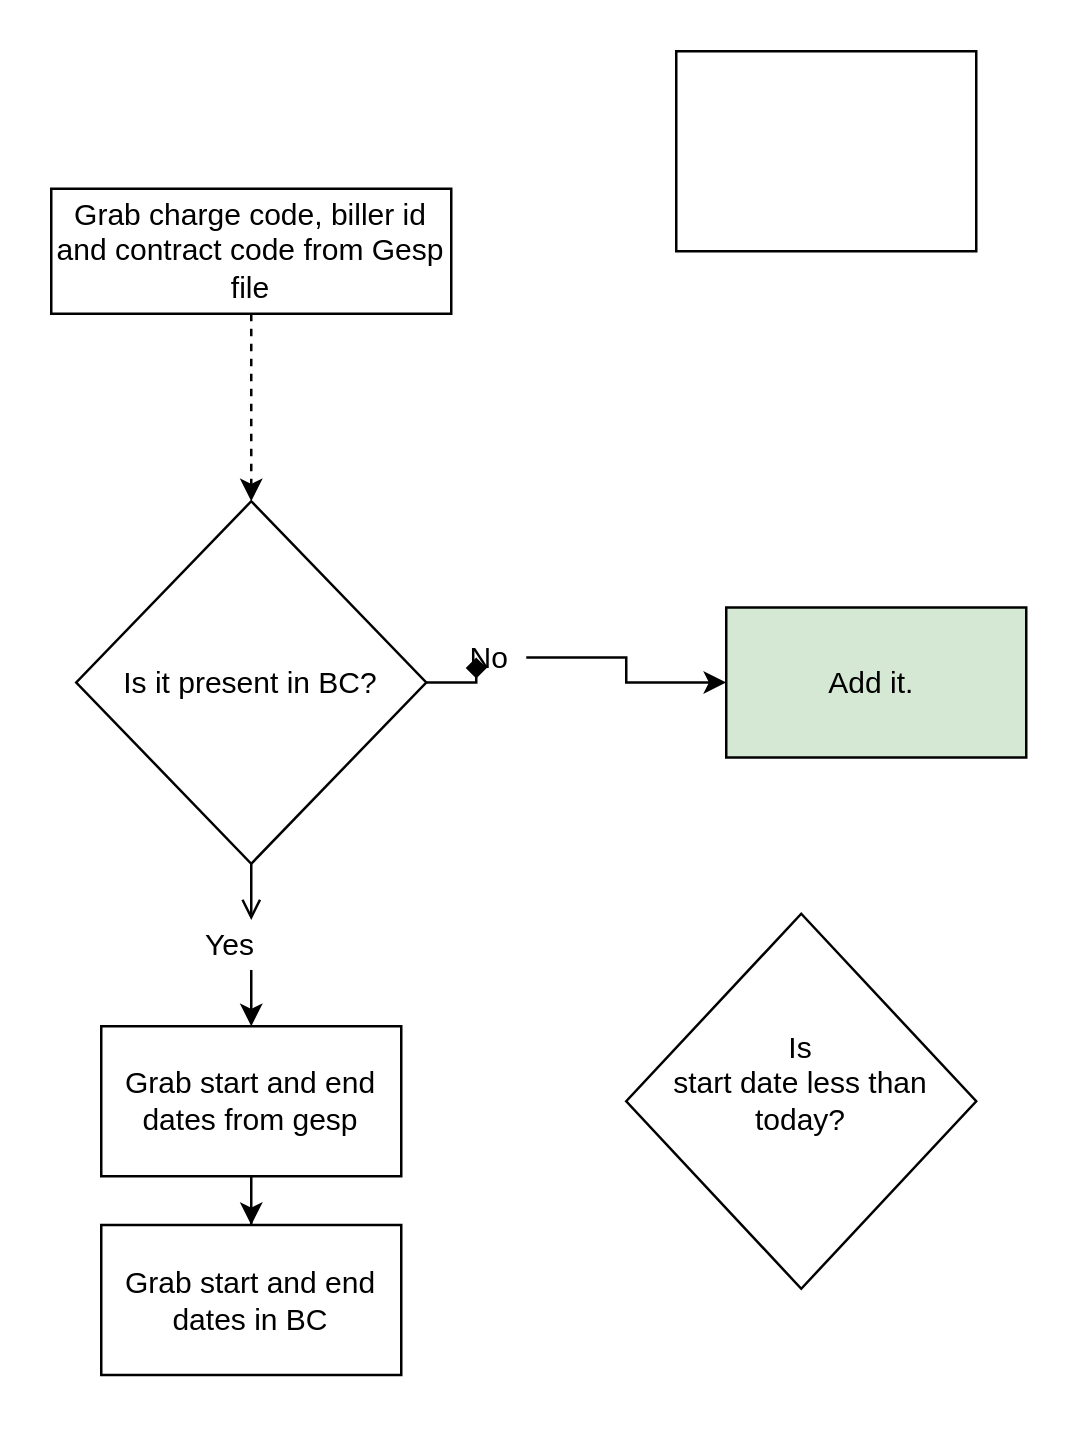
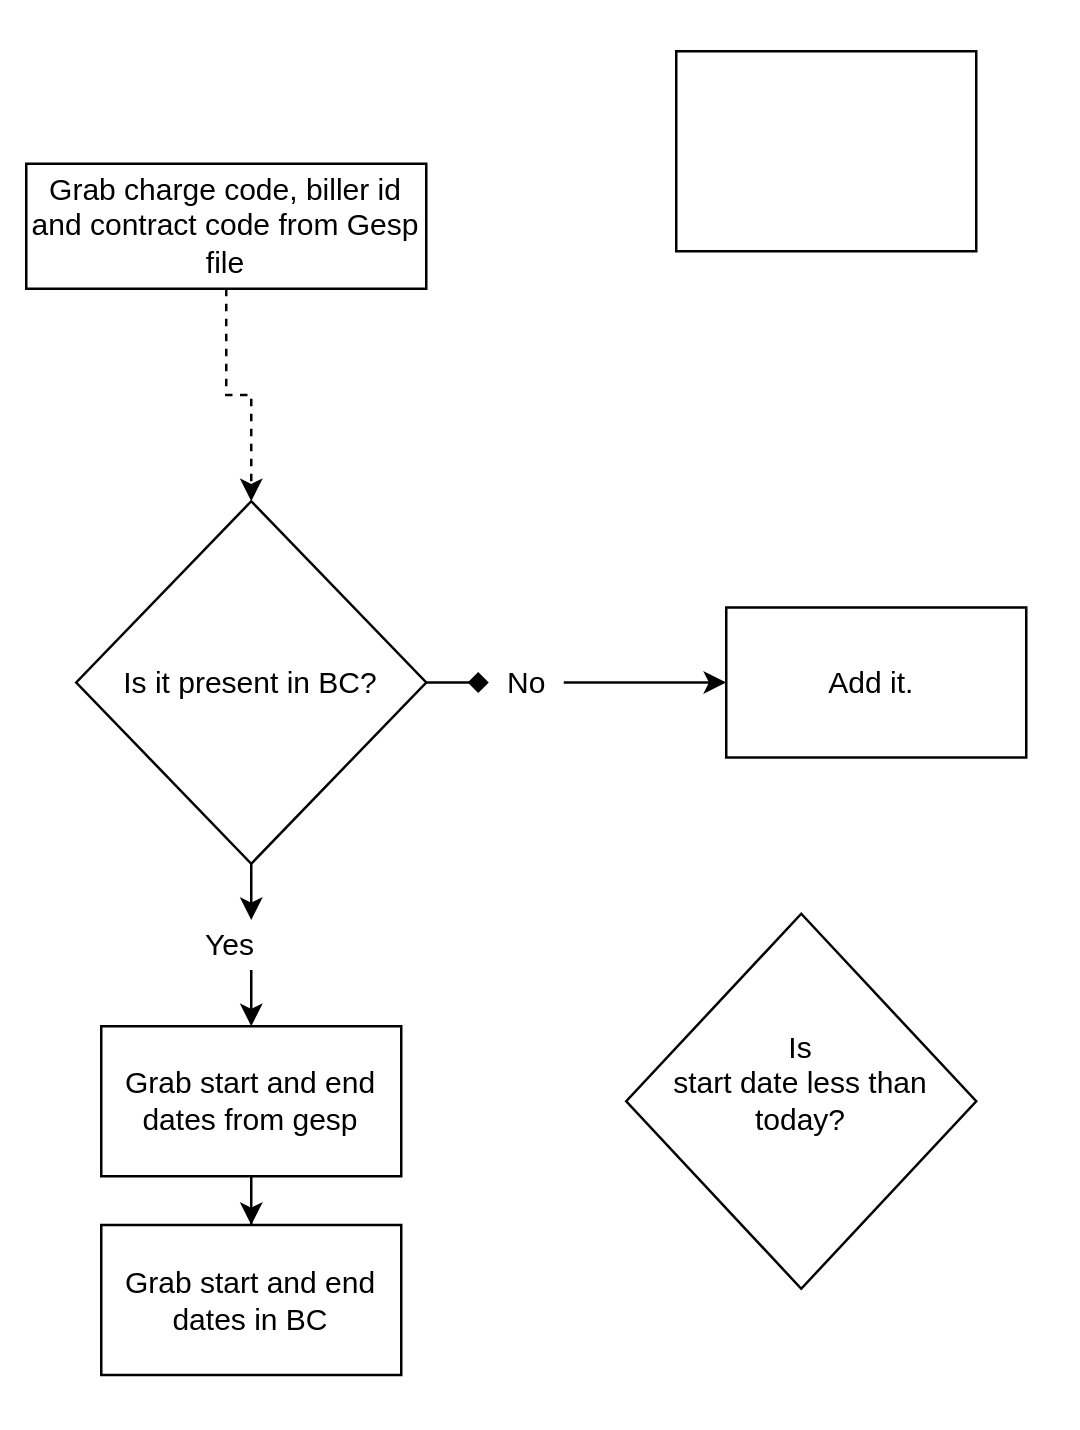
node "Grab charge code, biller id and contract code from Gesp file": moved (251, 251) -> (226, 226)
node "No": moved (489, 658) -> (526, 683)
node "Add it.": fillcolor #d5e8d4 -> #ffffff
edge "Is it present in BC?" -> "Yes": arrowhead open -> classic
